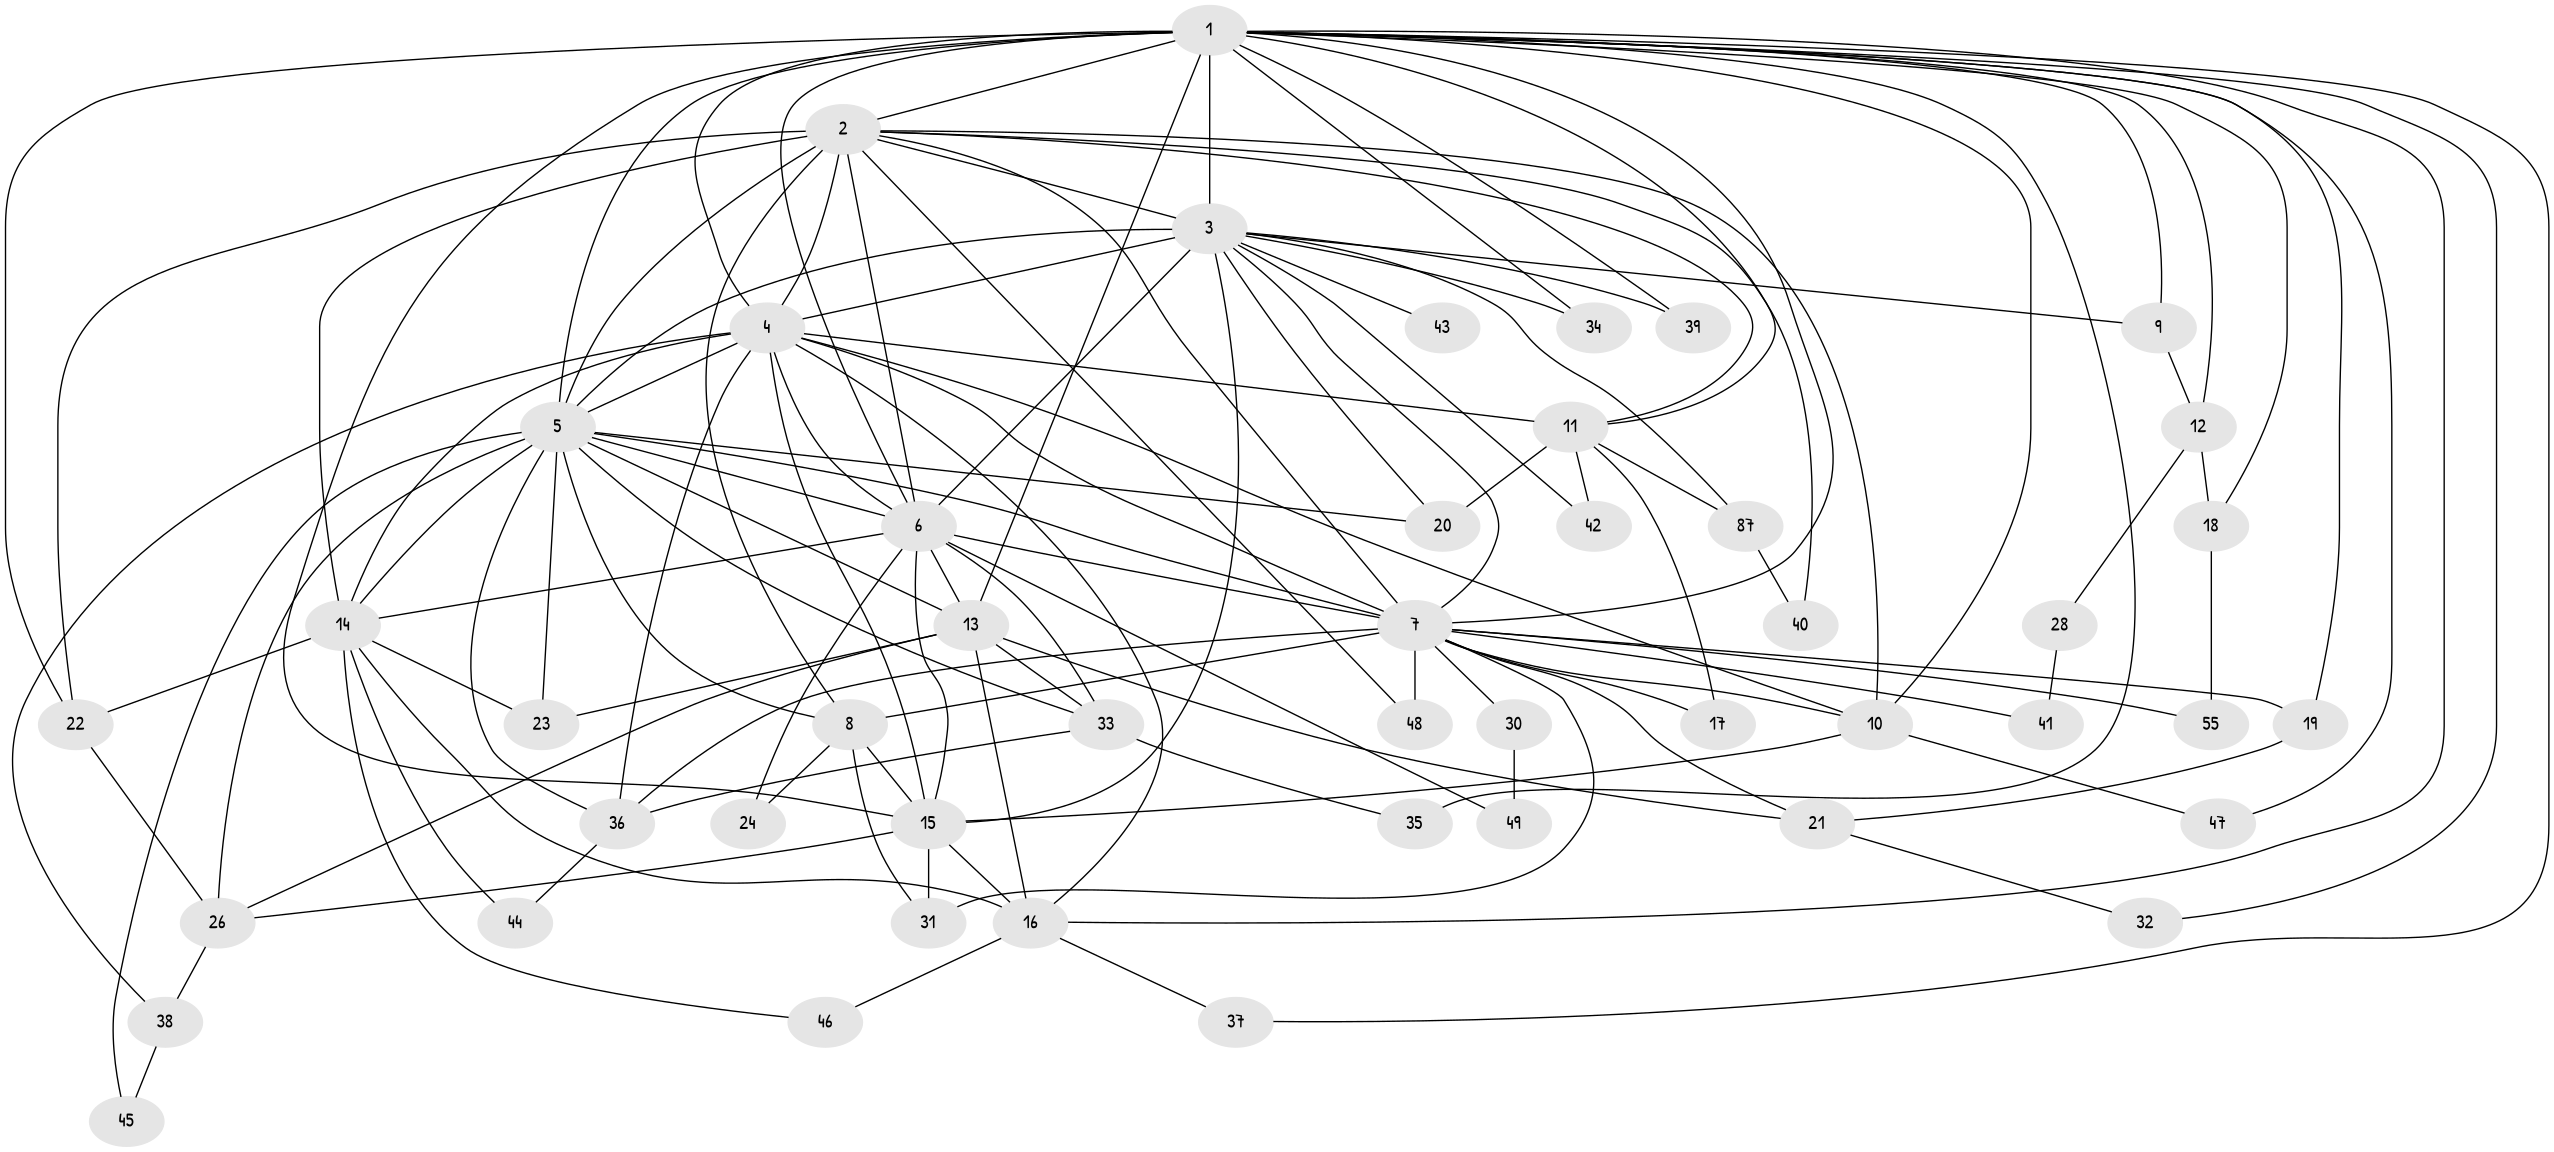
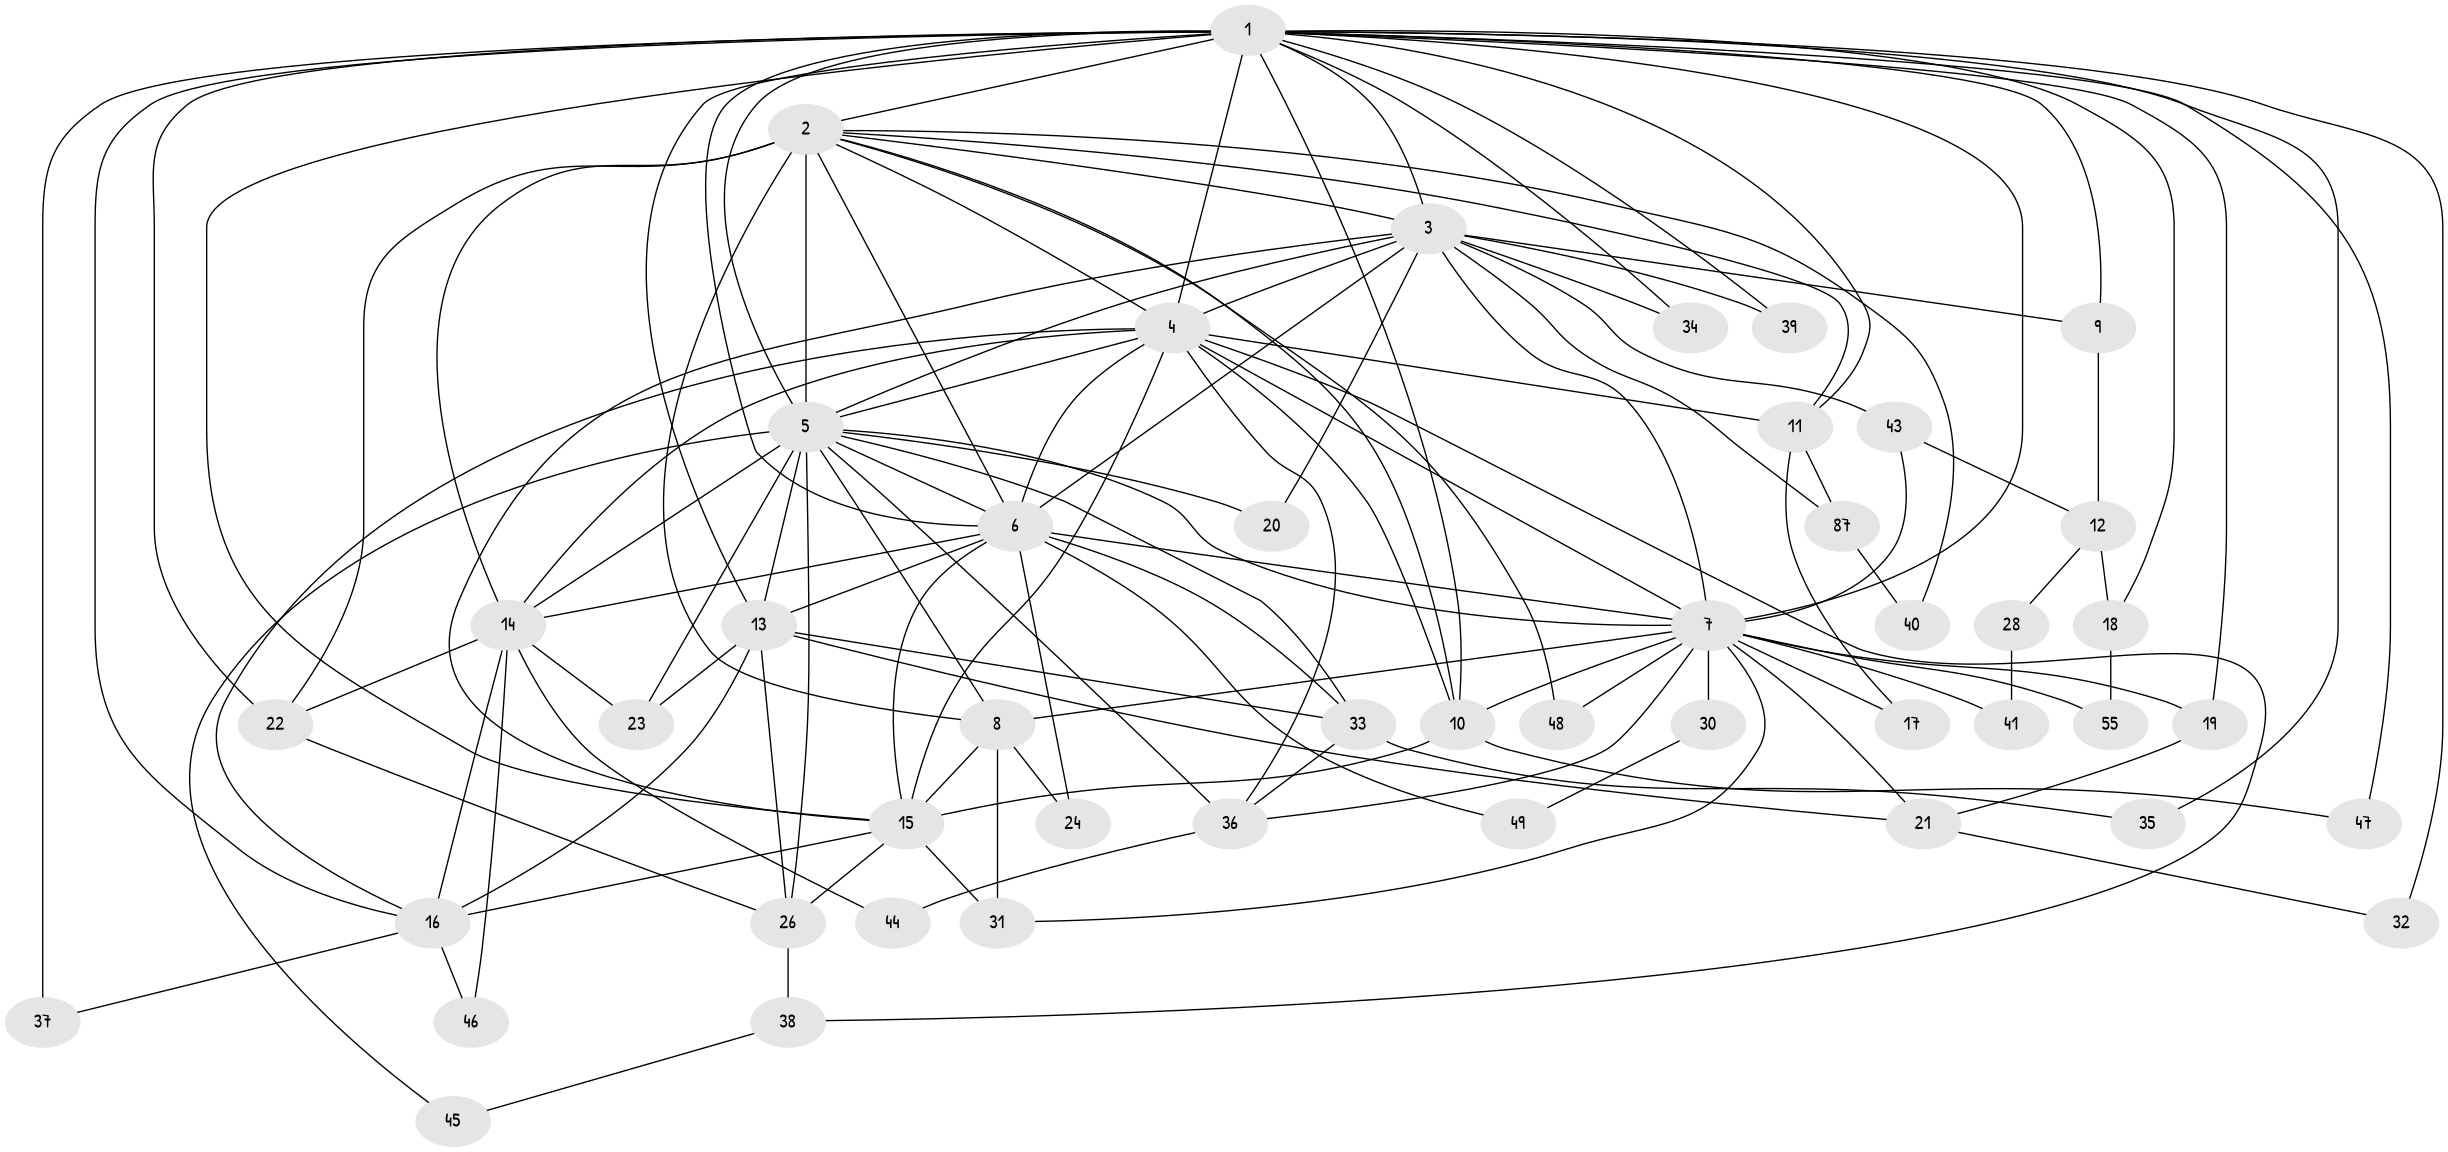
edge "1" -- "12": now "43" -- "12"
edge "2" -- "7": now "43" -- "7"
edge "11" -- "20": removed
node "42": removed
